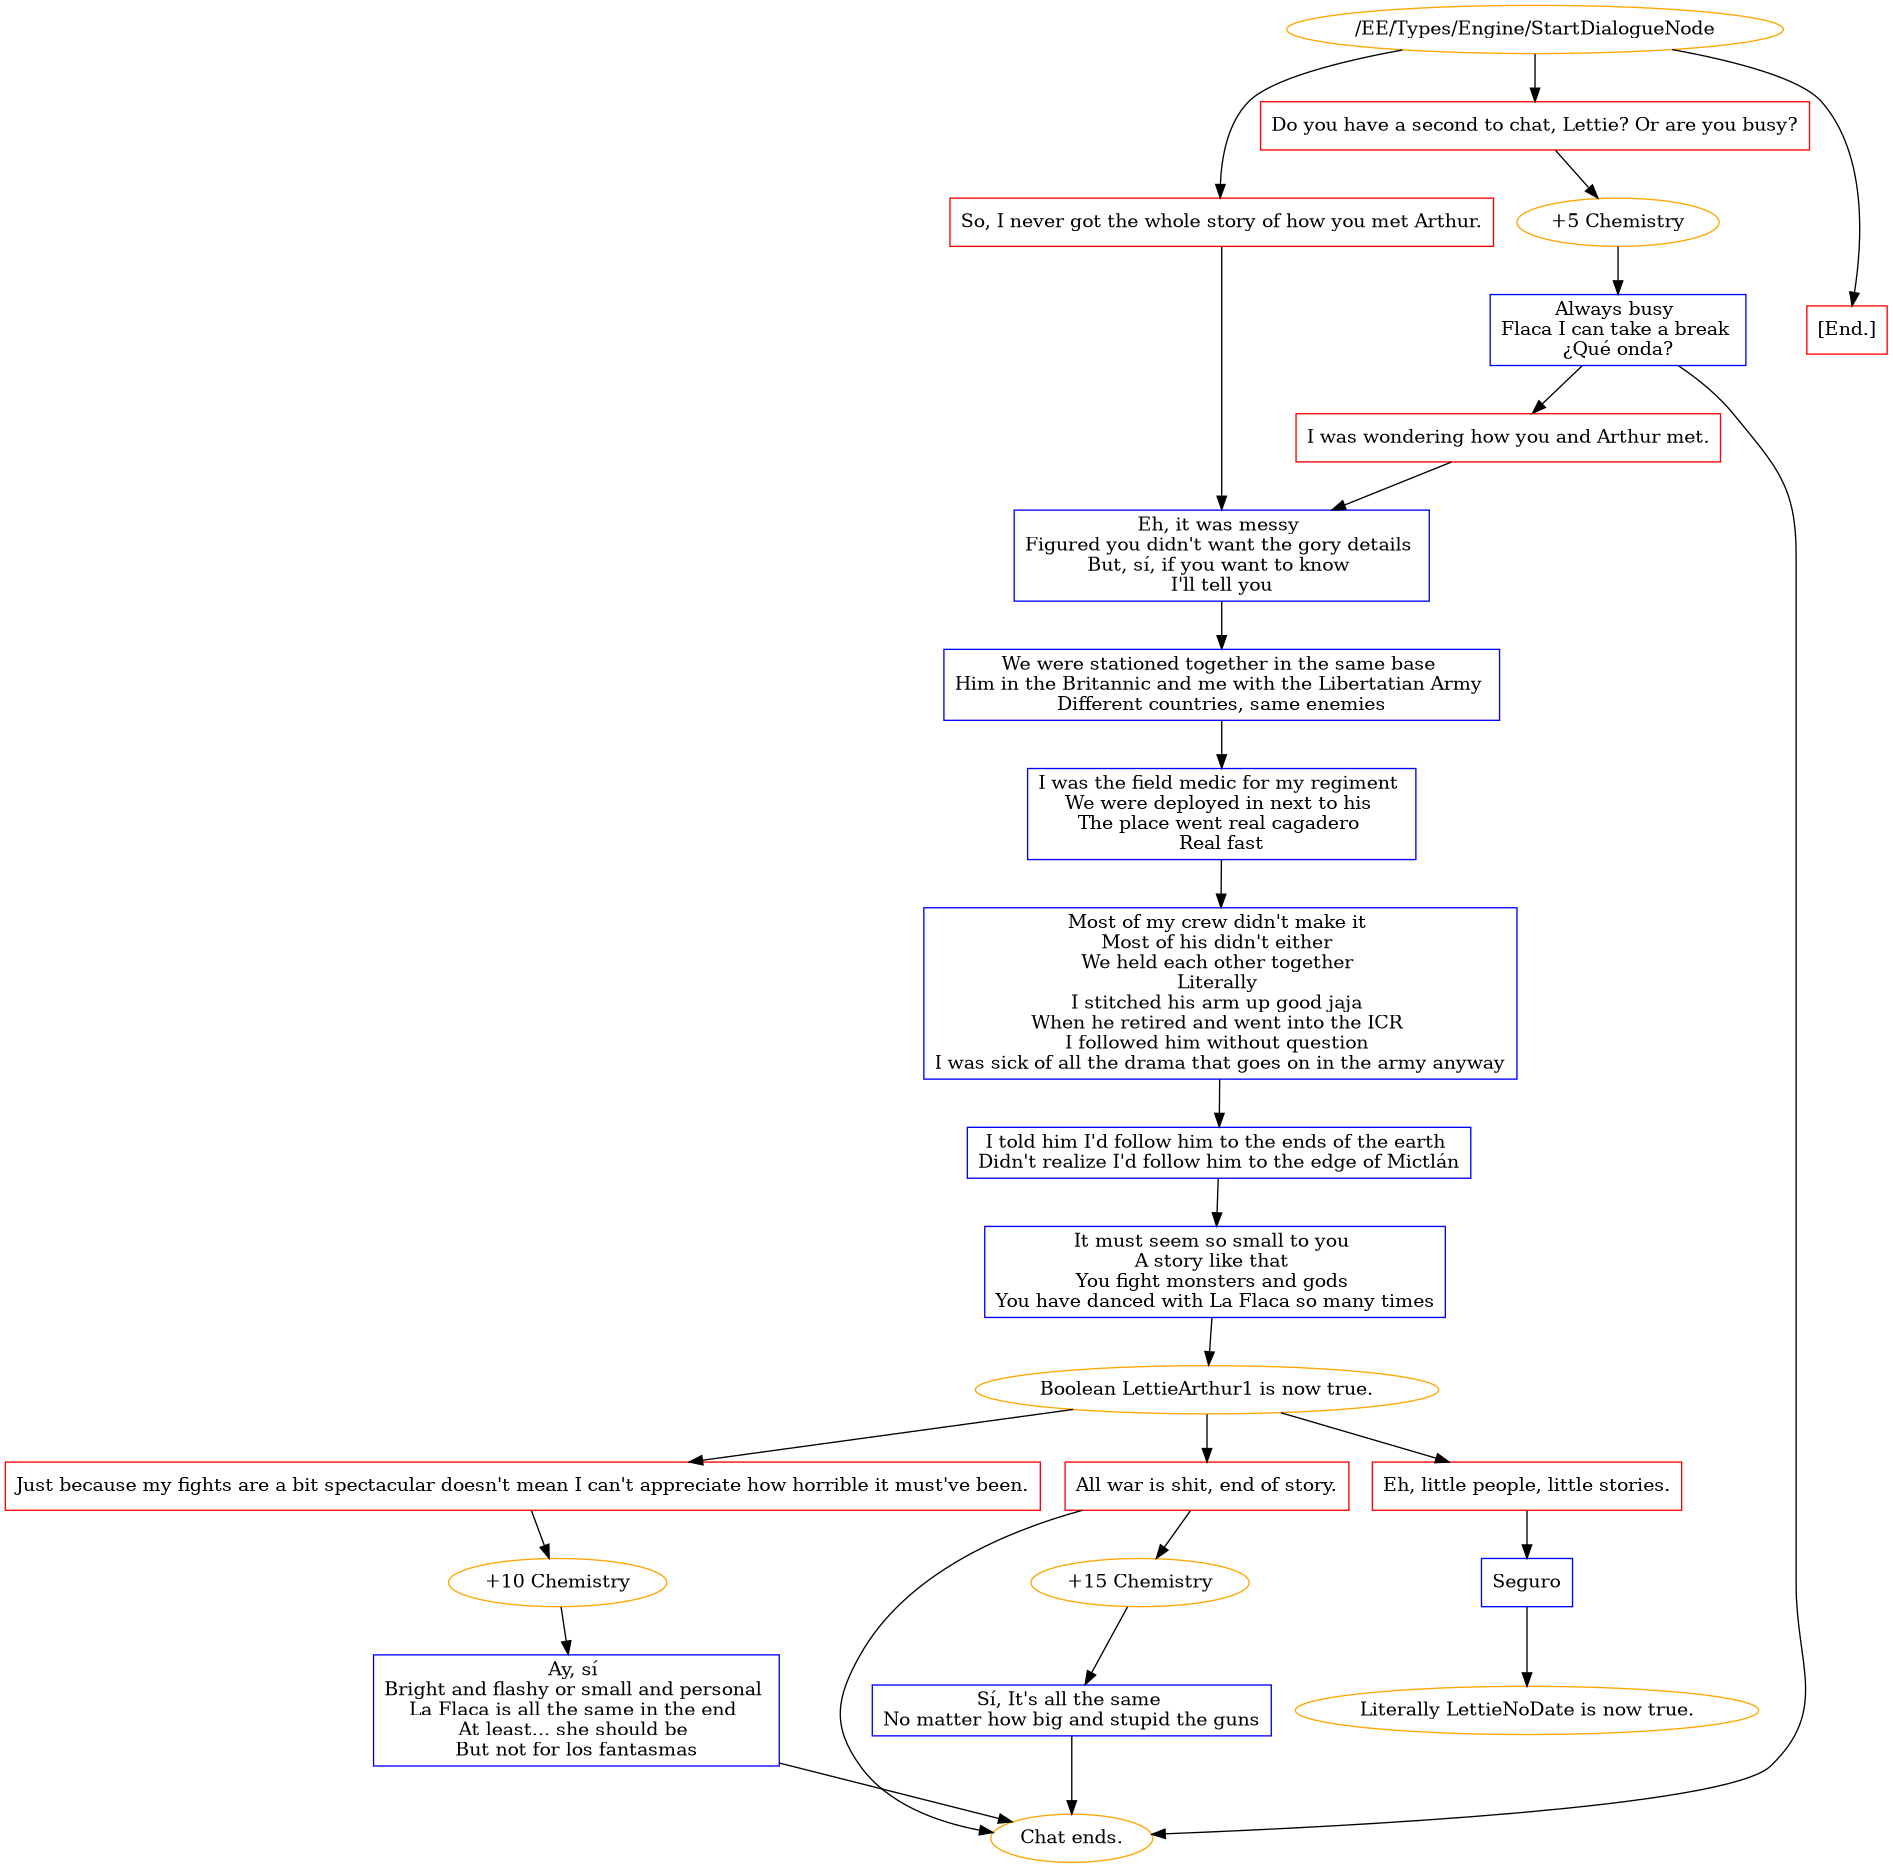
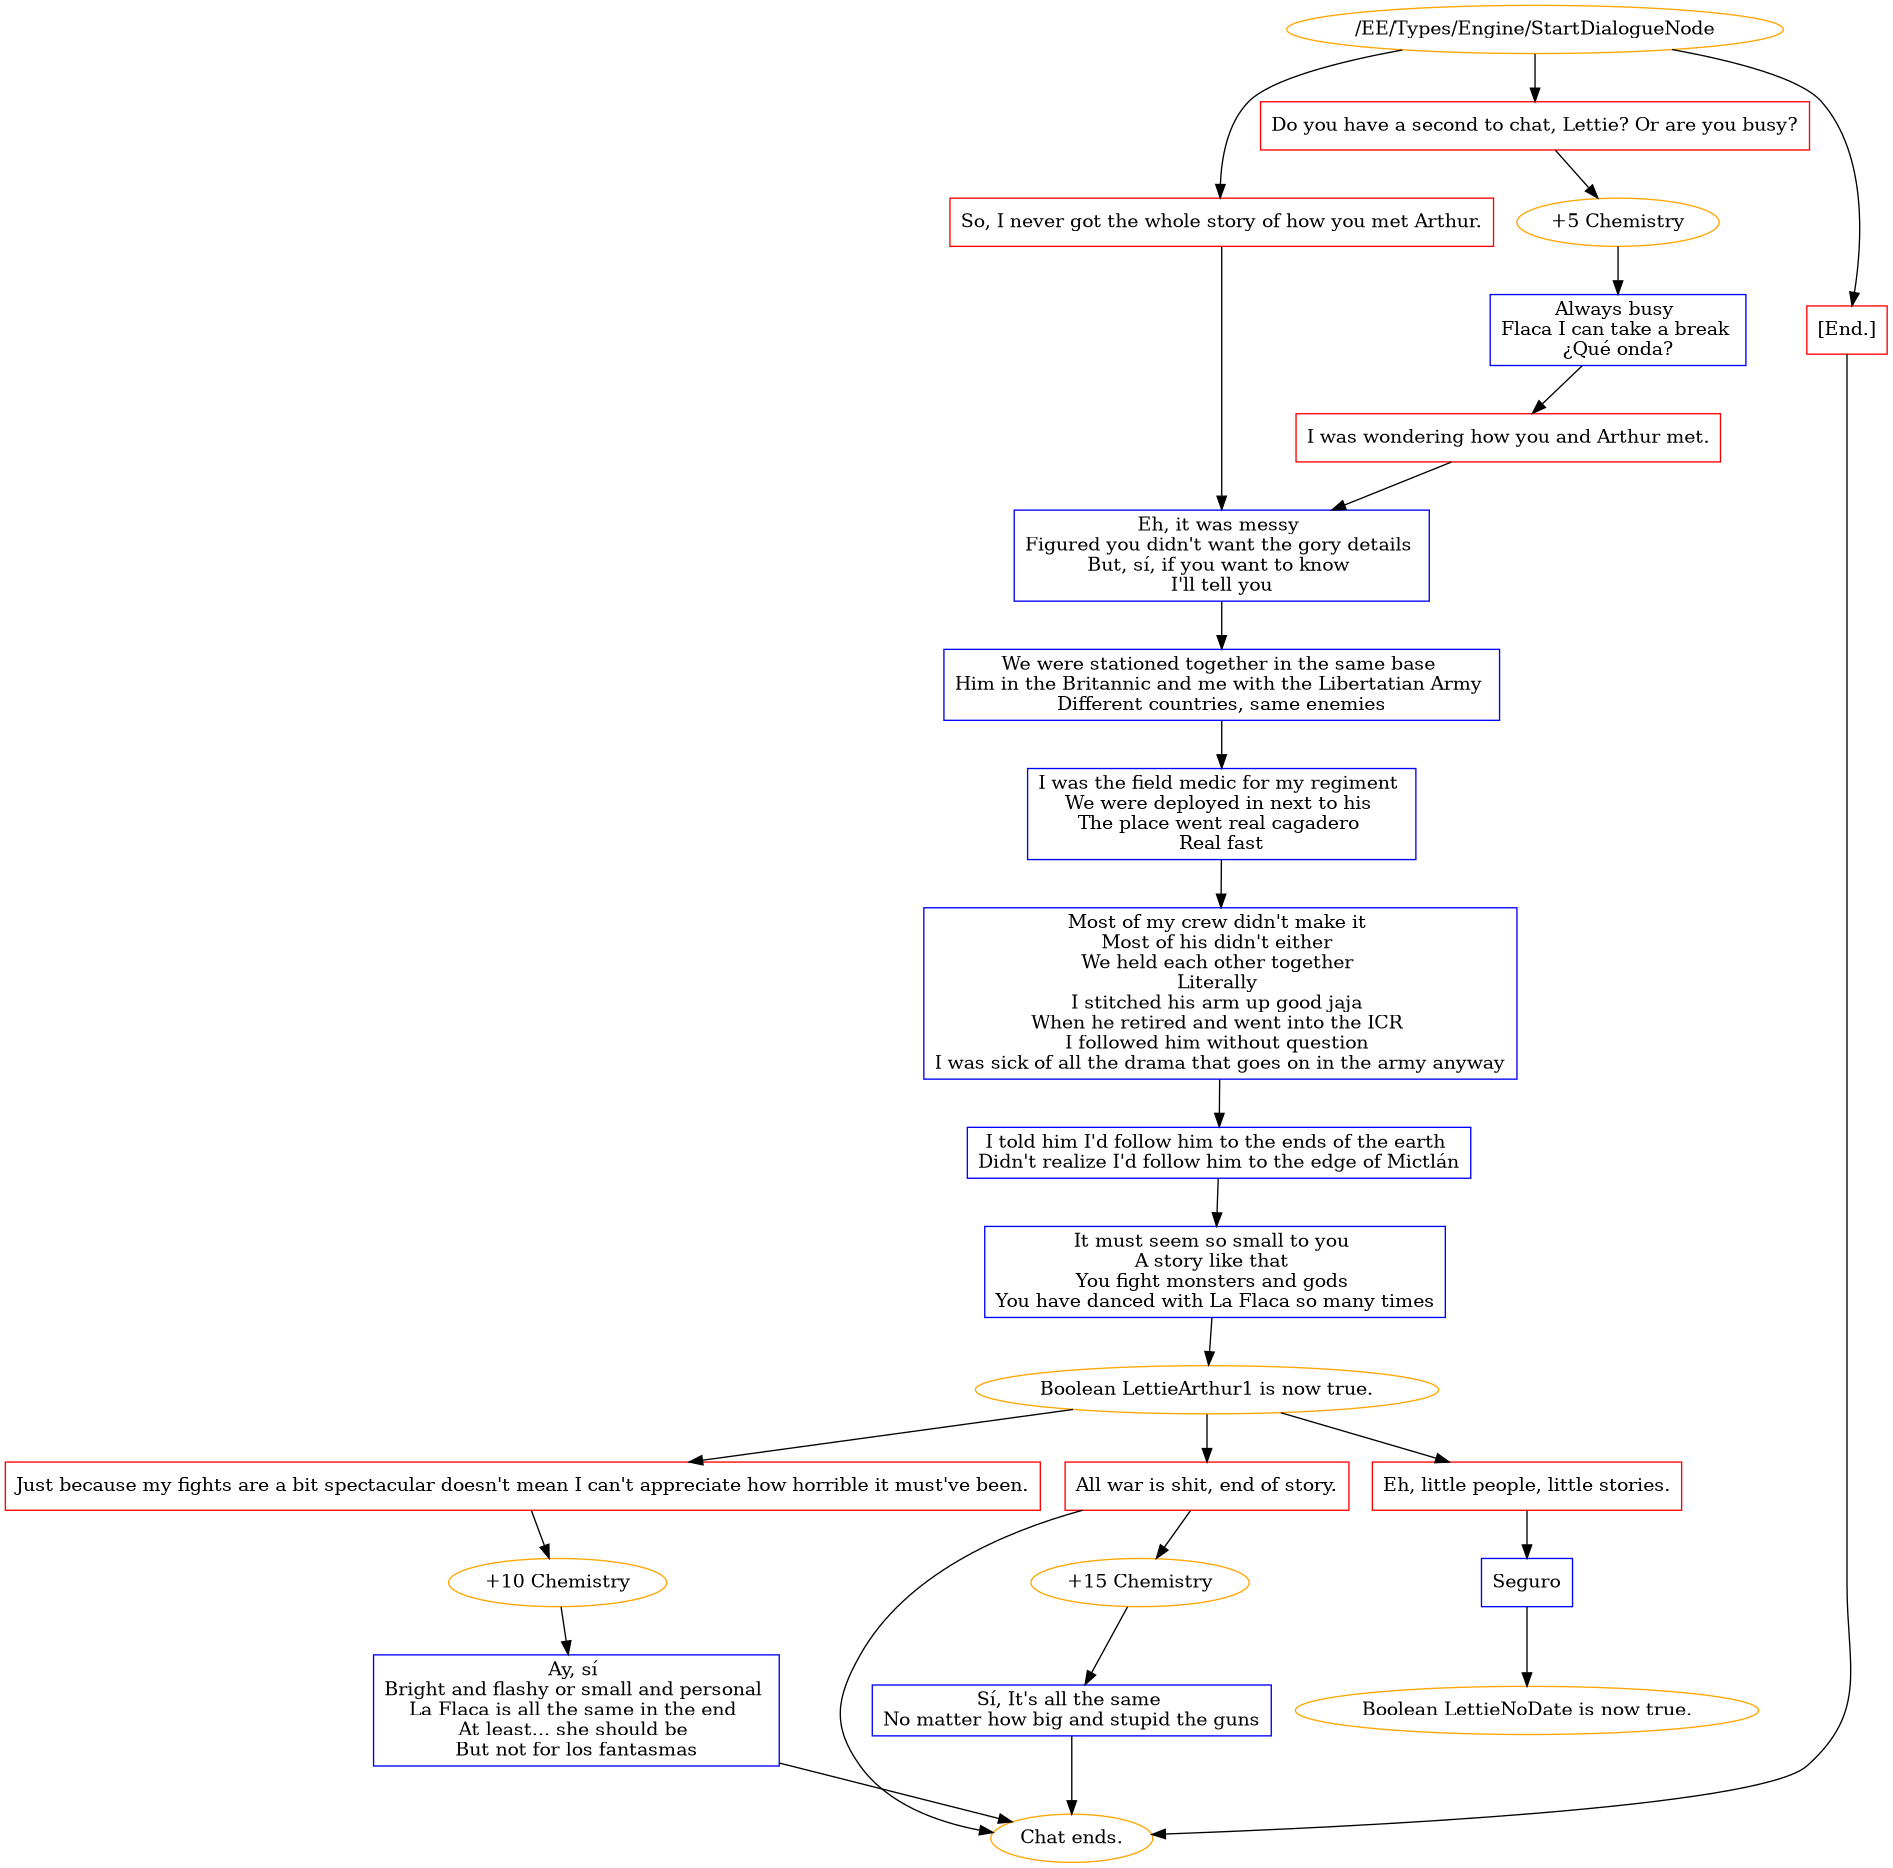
edge "Always busy Flaca I can take a break ¿Qué onda?" -> "Chat ends.": now "[End.]" -> "Chat ends."
node "Literally LettieNoDate is now true.": label "Literally LettieNoDate is now true." -> "Boolean LettieNoDate is now true."
